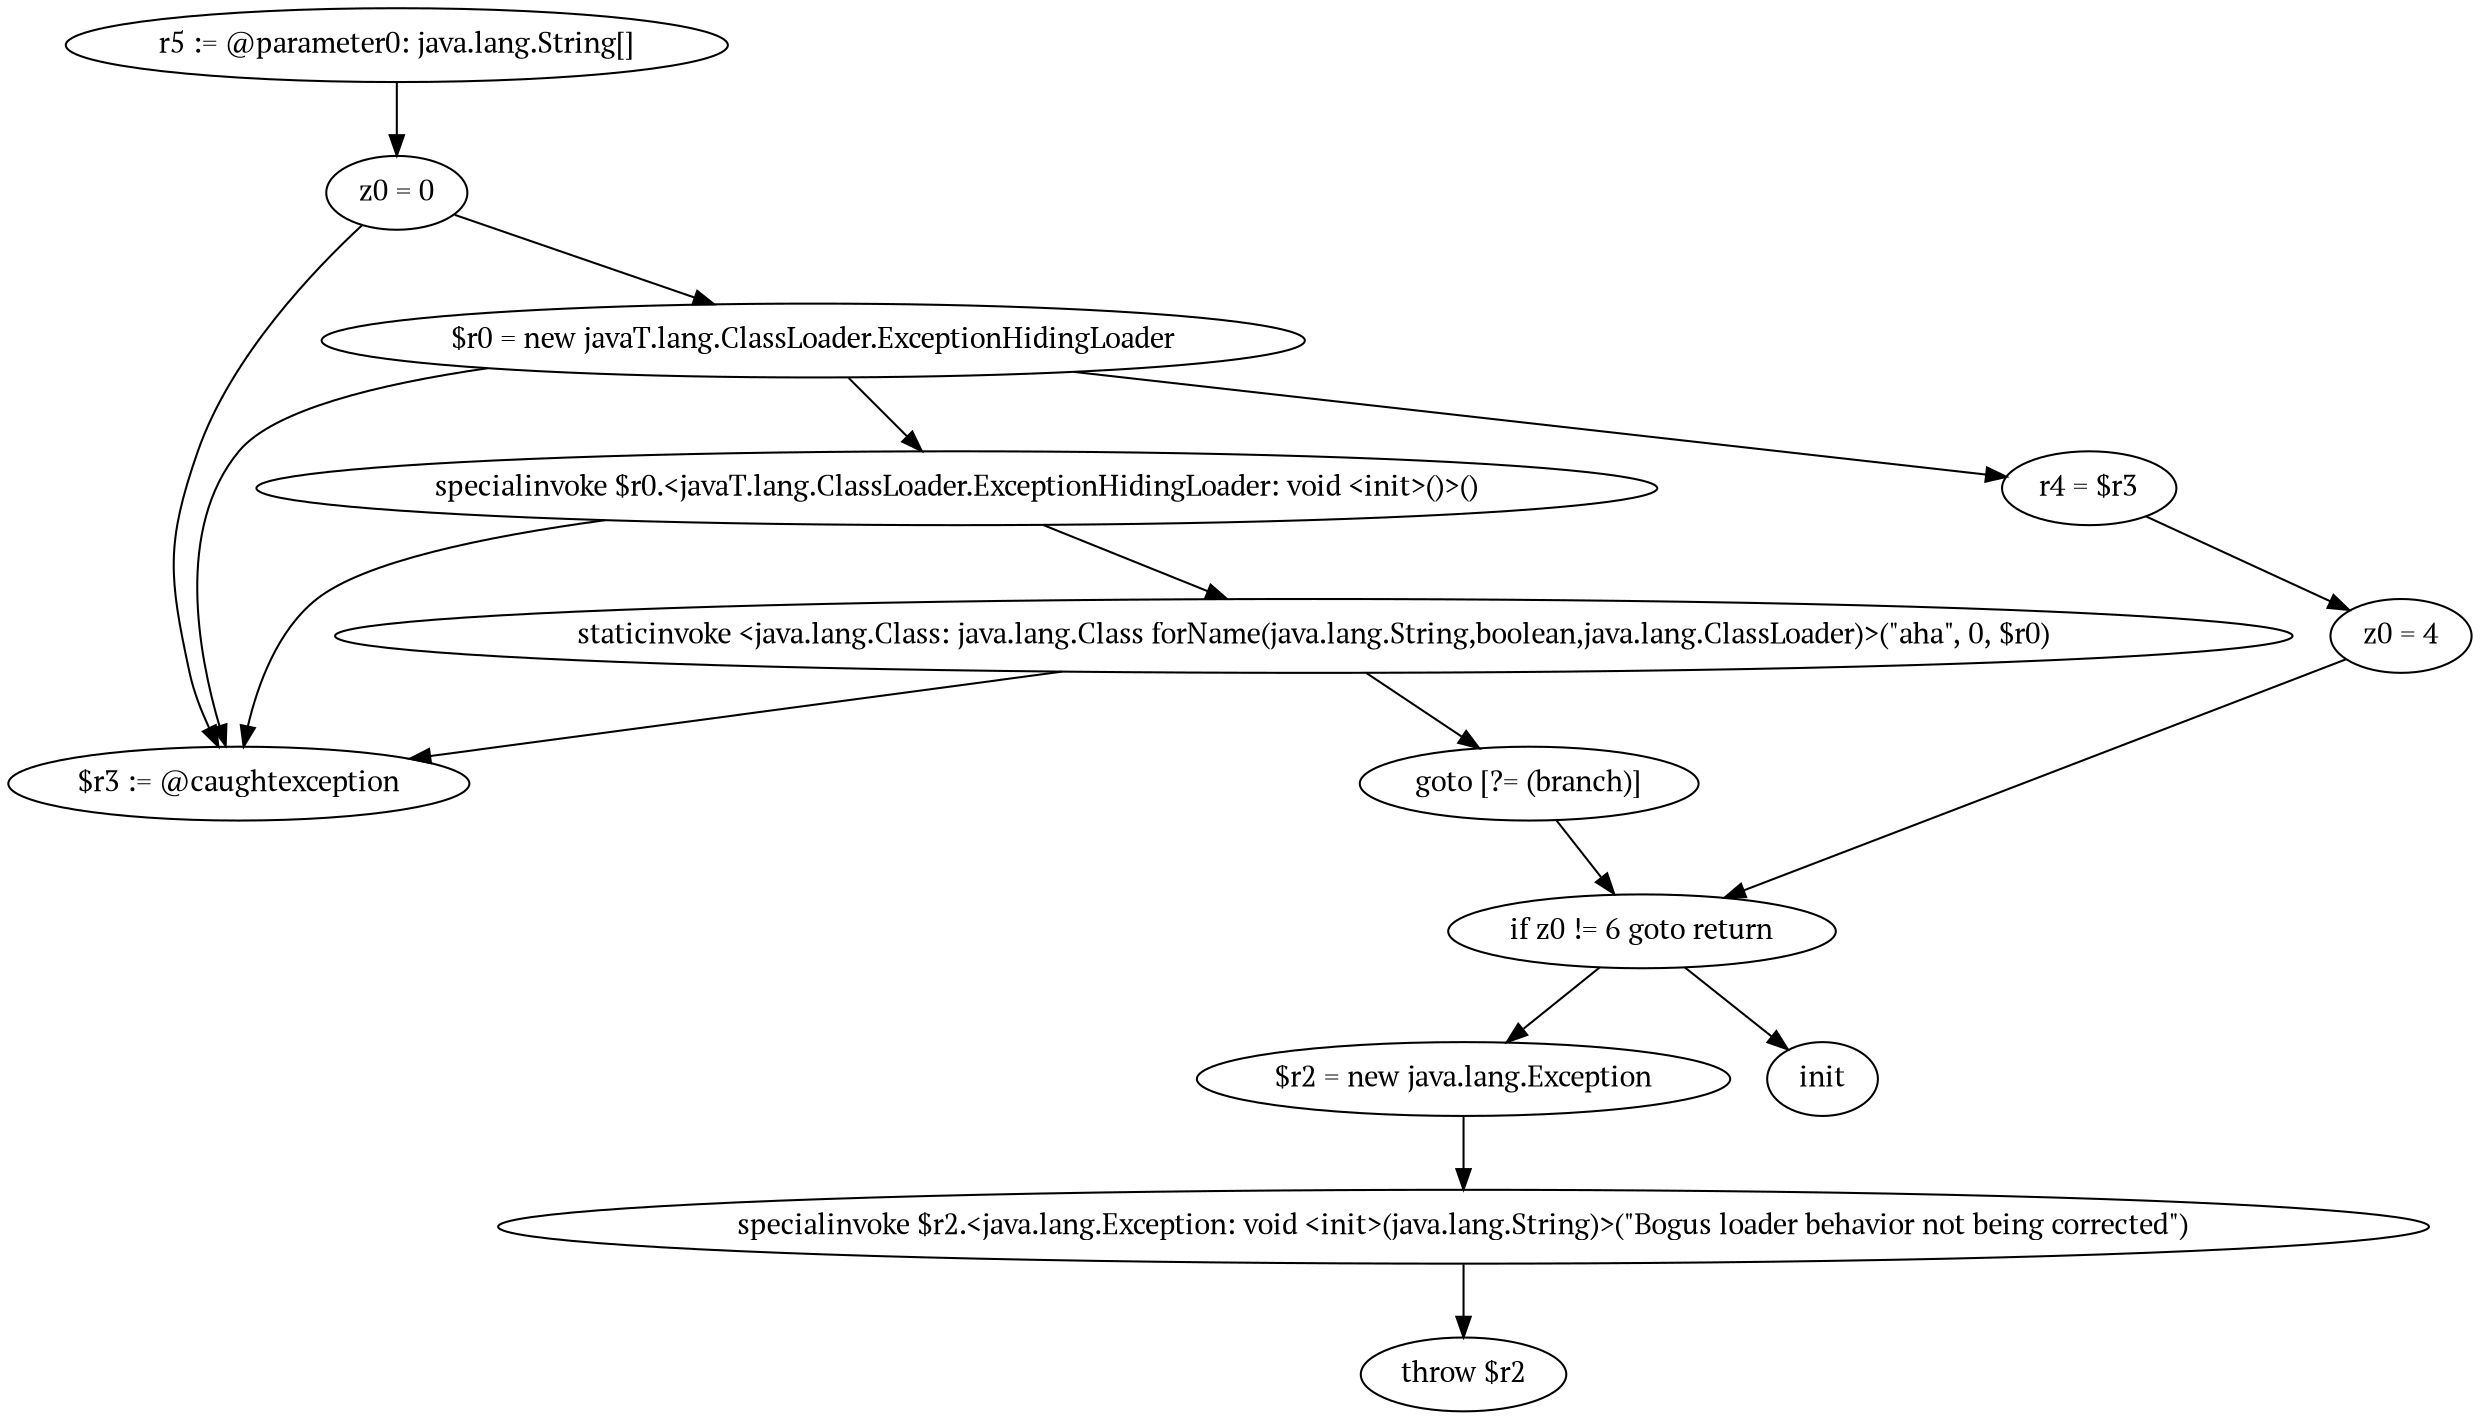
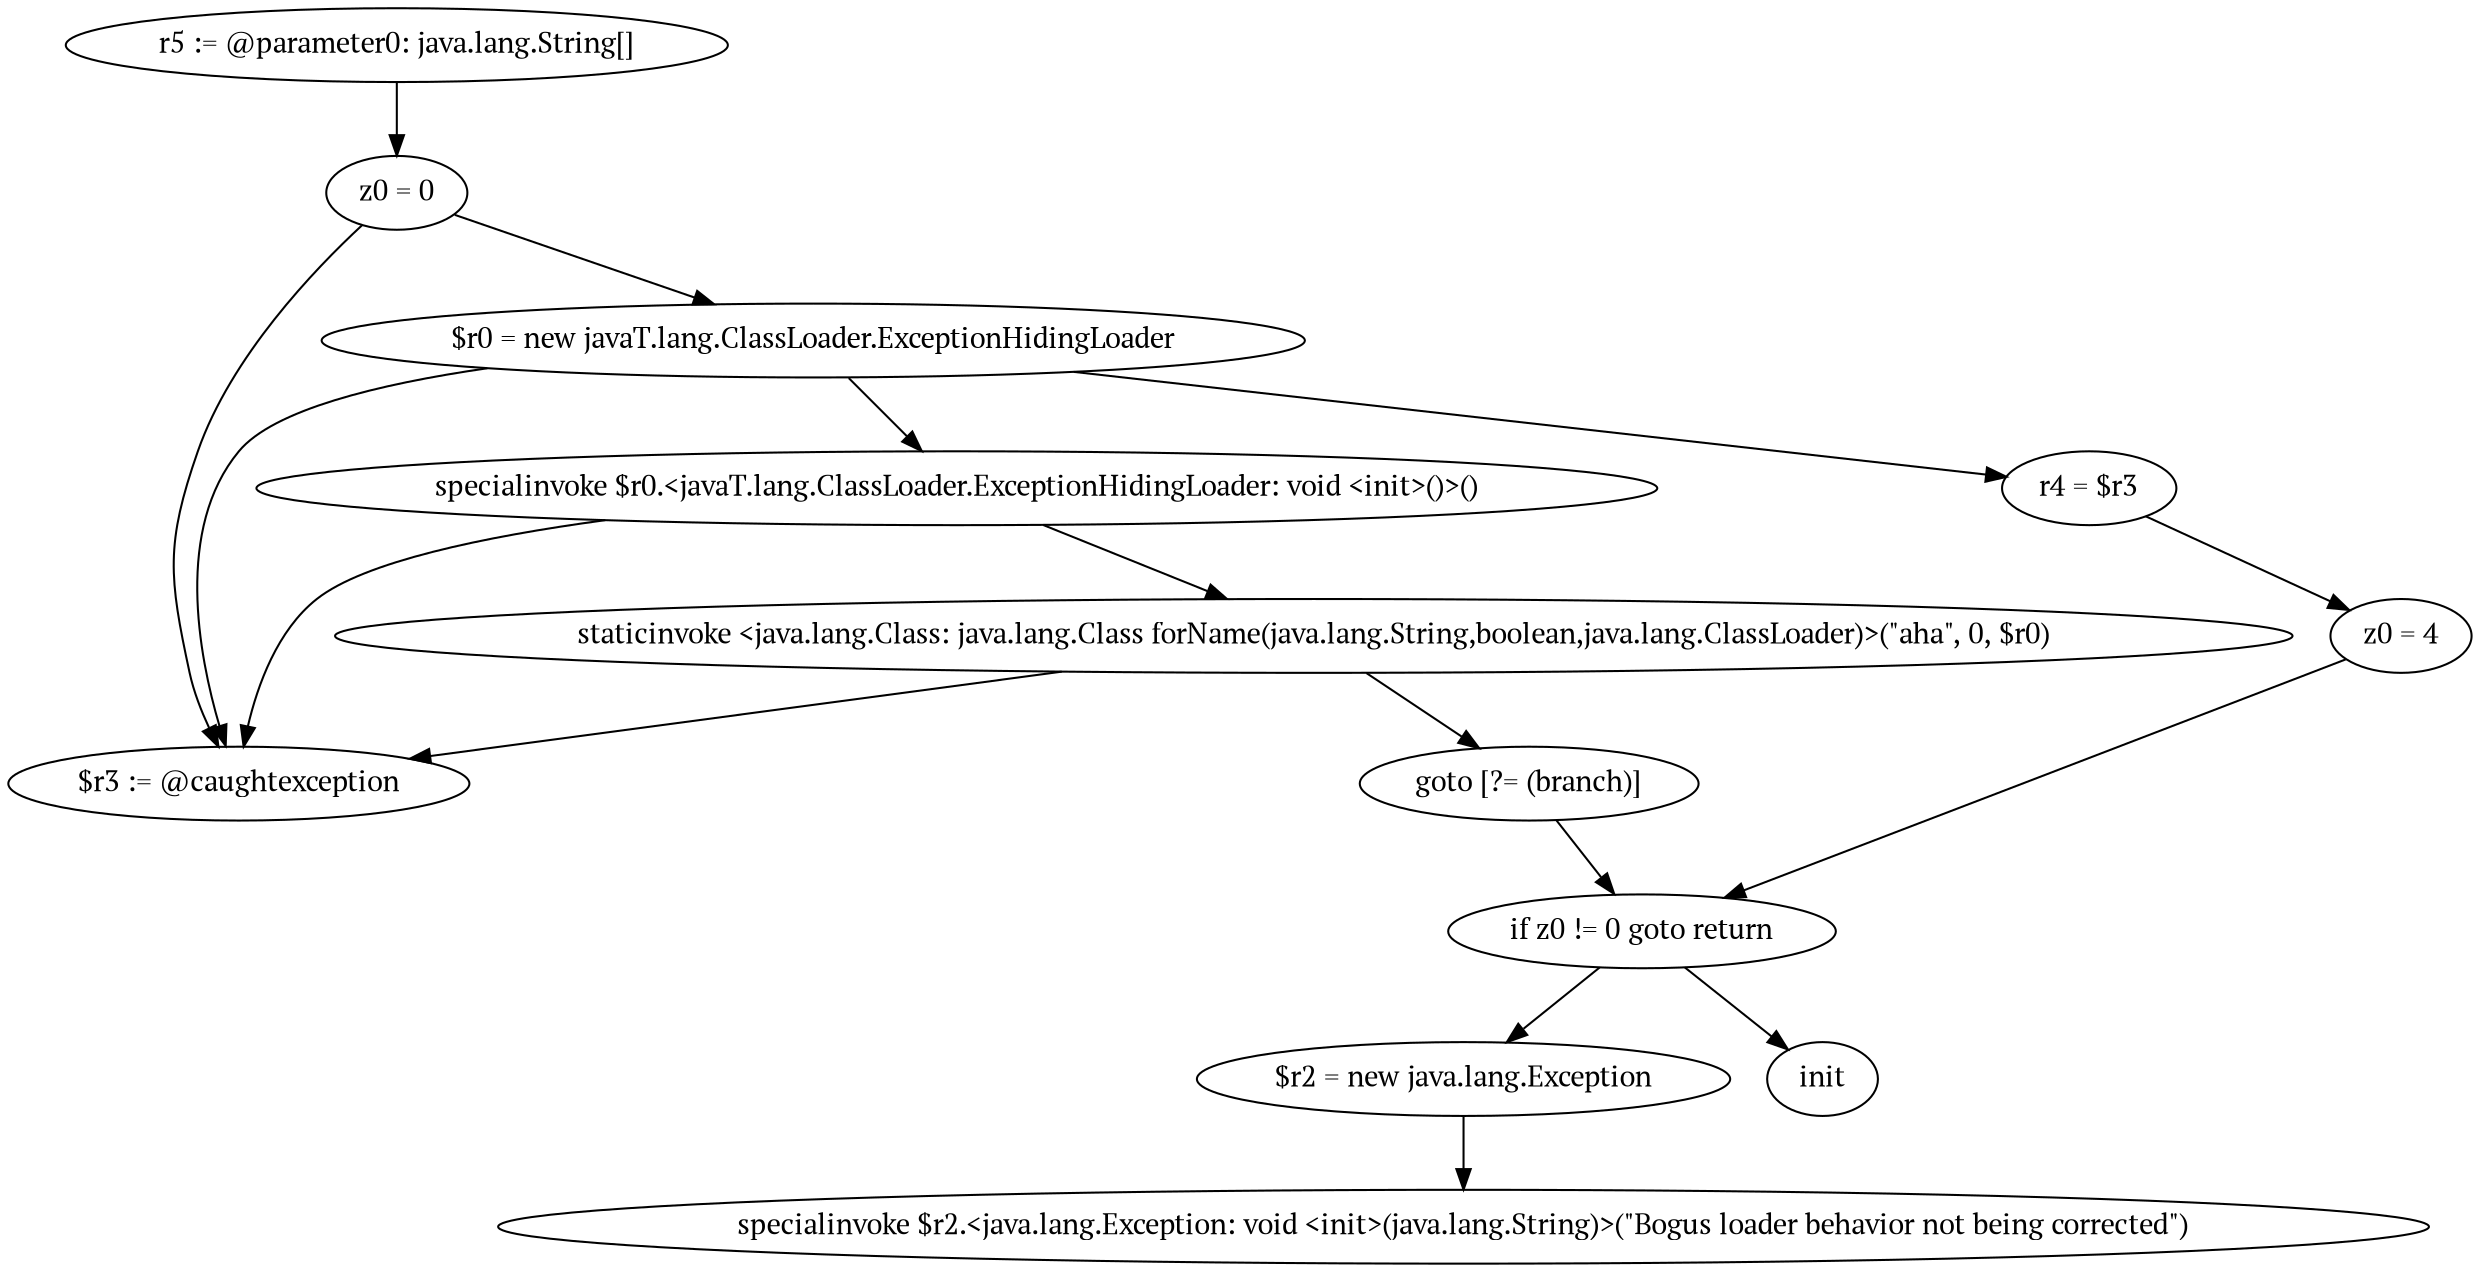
node "if z0 != 6 goto return": label "if z0 != 6 goto return" -> "if z0 != 0 goto return"
node "throw $r2": removed
